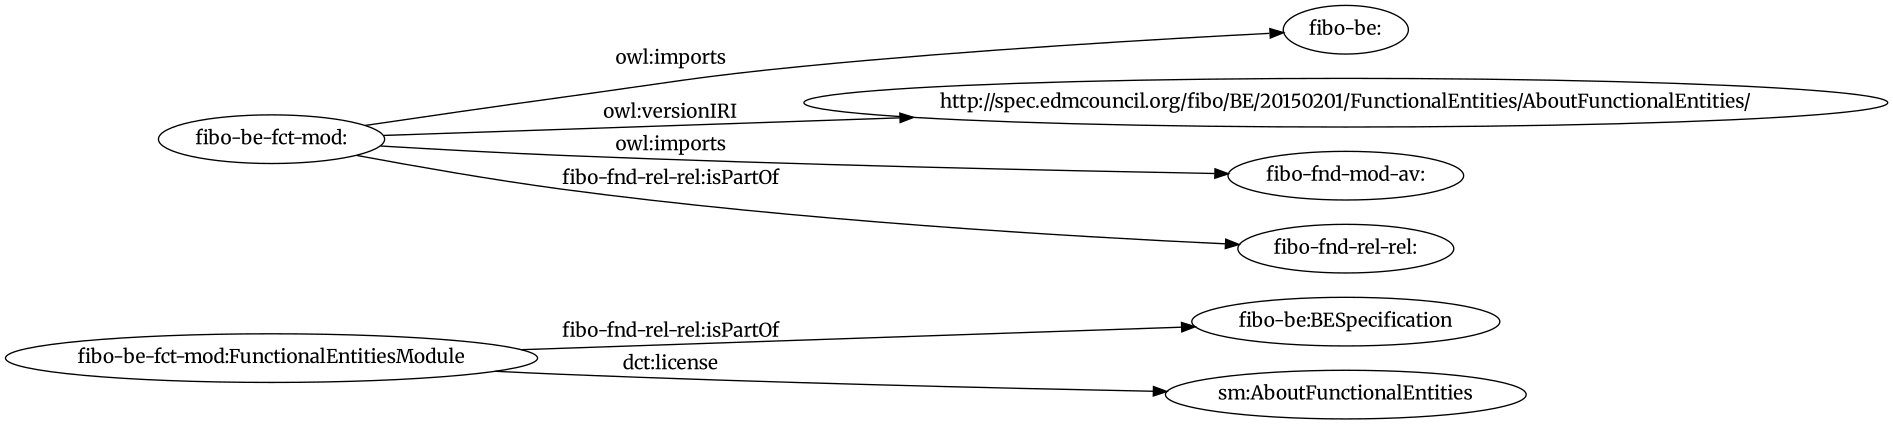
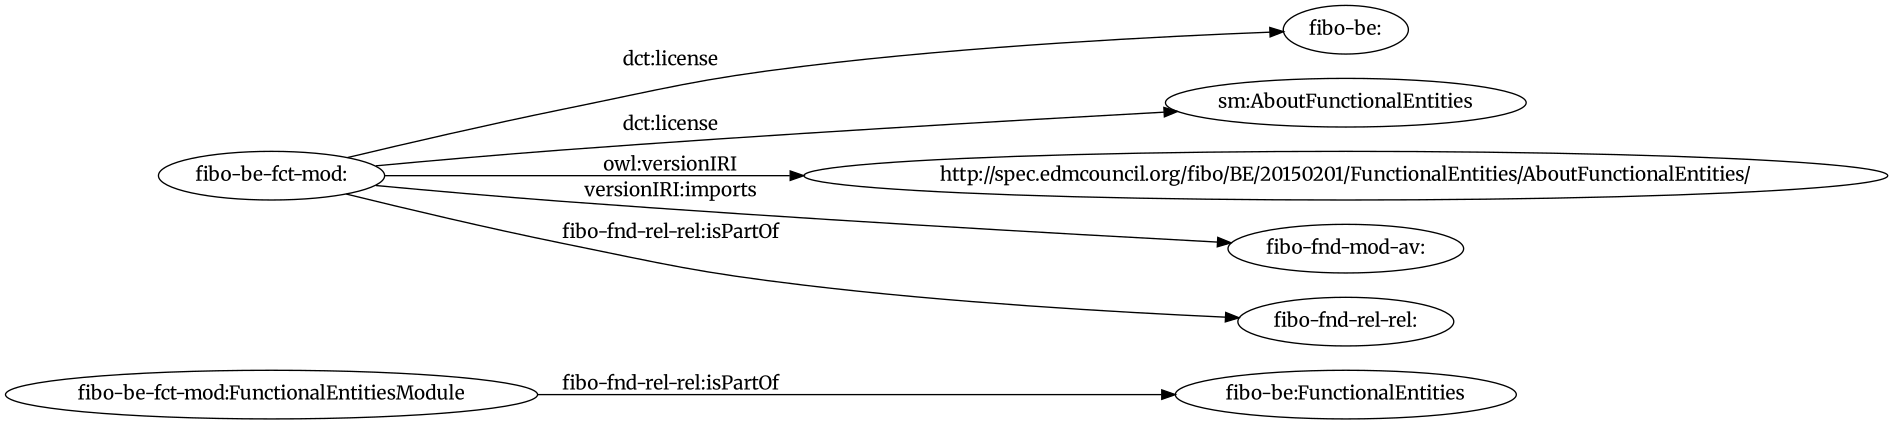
edge "fibo-be-fct-mod:" -> "fibo-be:": label "owl:imports" -> "dct:license"
edge "fibo-be-fct-mod:" -> "fibo-fnd-mod-av:": label "owl:imports" -> "versionIRI:imports"
node "fibo-be:BESpecification": label "fibo-be:BESpecification" -> "fibo-be:FunctionalEntities"
edge "fibo-be-fct-mod:FunctionalEntitiesModule" -> "sm:AboutFunctionalEntities": now "fibo-be-fct-mod:" -> "sm:AboutFunctionalEntities"
